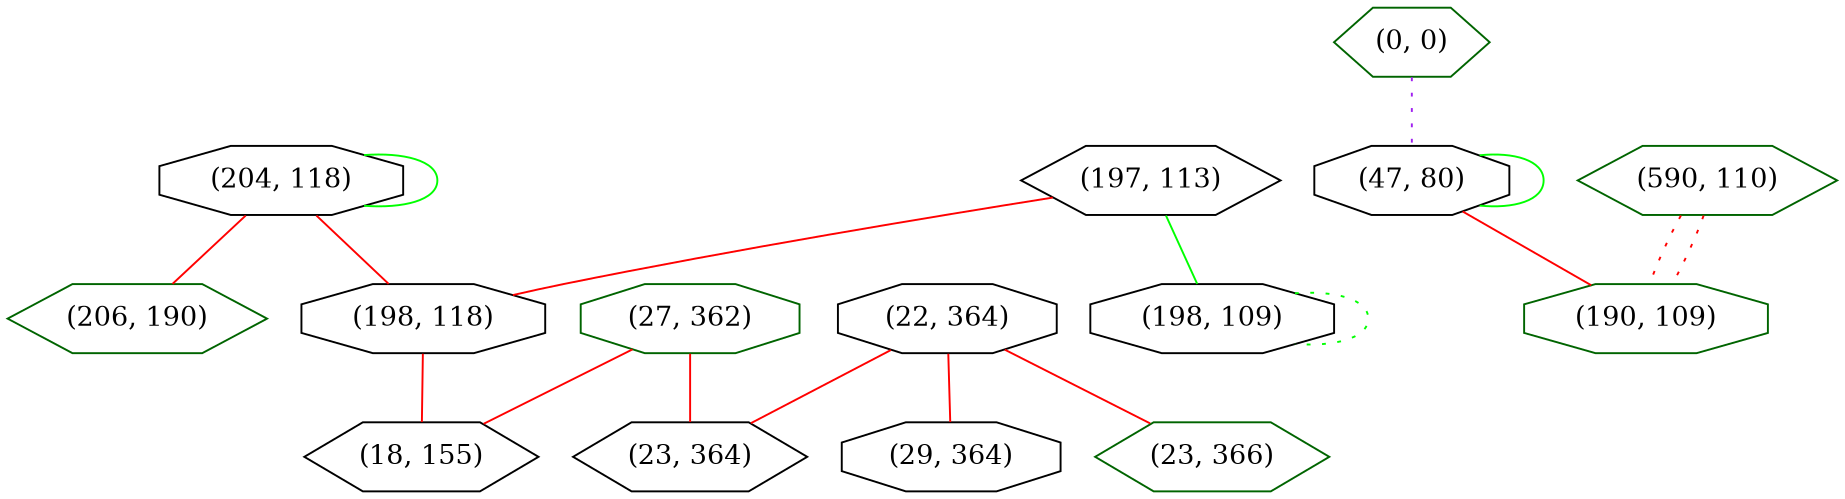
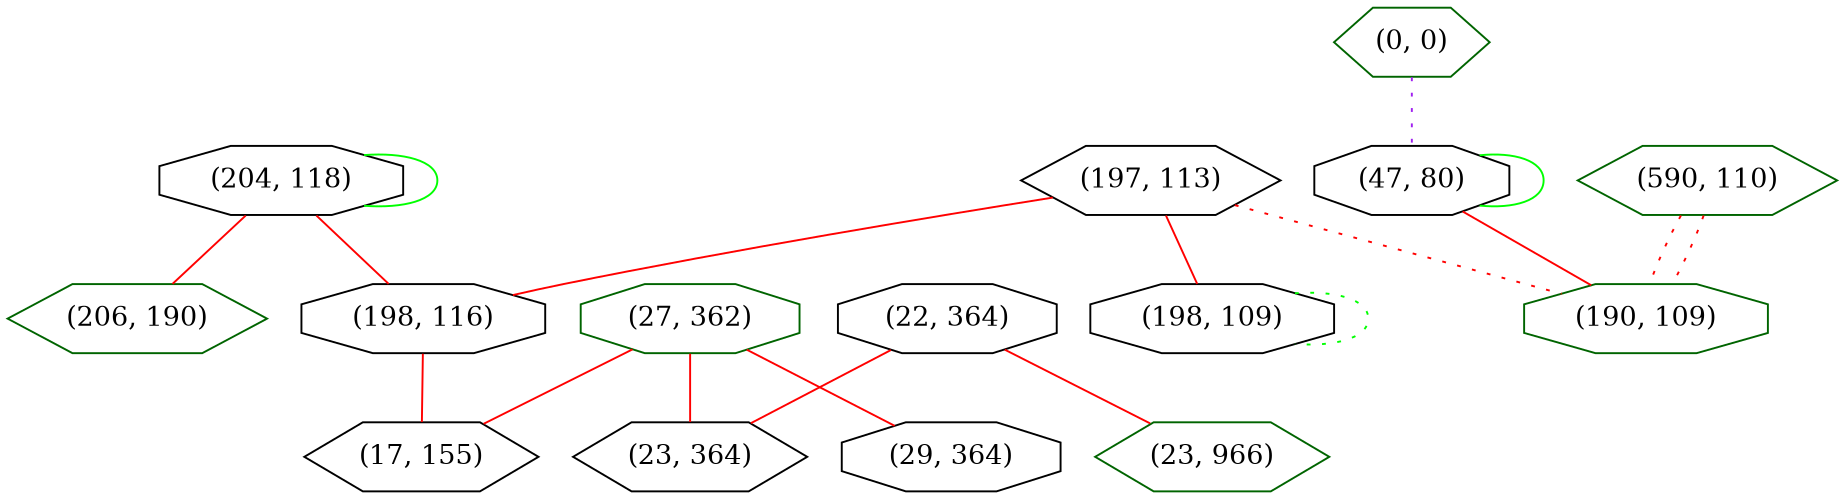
edge "(197, 113)" -- "(190, 109)": added
edge "(197, 113)" -- "(198, 109)": color green -> red
node "(198, 118)": label "(198, 118)" -> "(198, 116)"
edge "(22, 364)" -- "(29, 364)": now "(27, 362)" -- "(29, 364)"
node "(18, 155)": label "(18, 155)" -> "(17, 155)"
node "(23, 366)": label "(23, 366)" -> "(23, 966)"
